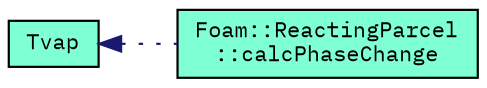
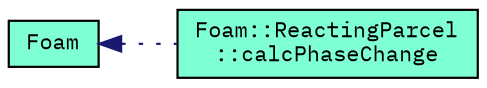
node "Tvap": label "Tvap" -> "Foam"
